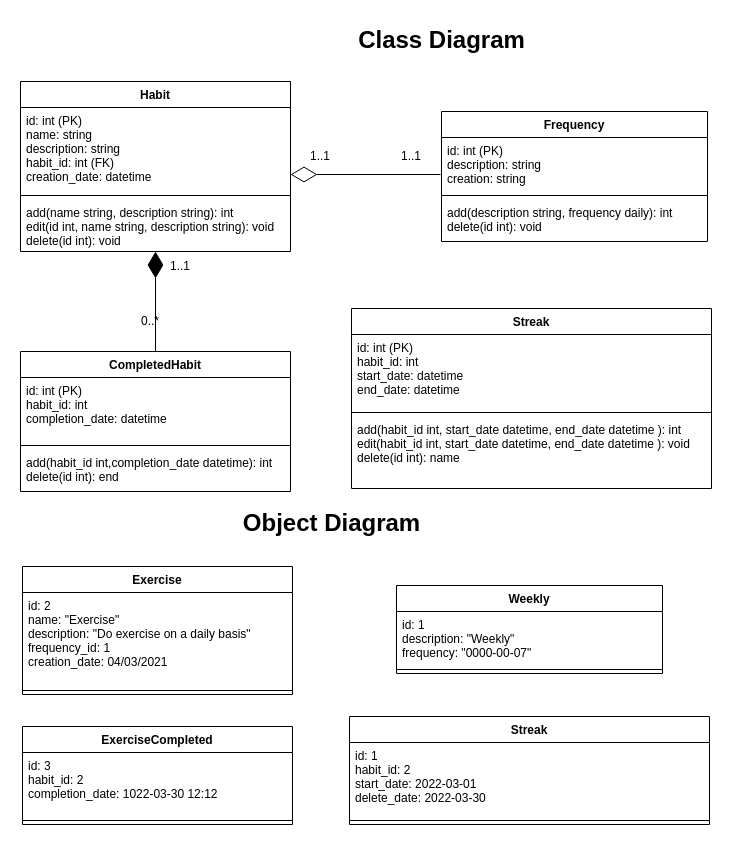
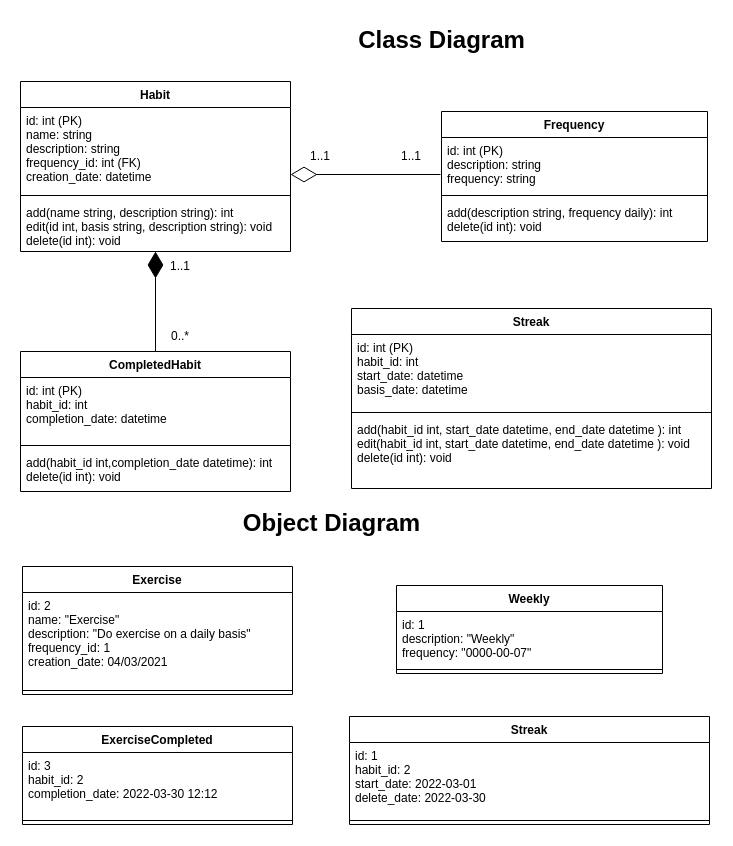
node "id: int (PK) name: string description: string habit_id: int (FK) creation_date: datetime": label "id: int (PK) name: string description: string habit_id: int (FK) creation_date: datetime" -> "id: int (PK) name: string description: string frequency_id: int (FK) creation_date: datetime"
node "id: int (PK) description: string creation: string": label "id: int (PK) description: string creation: string" -> "id: int (PK) description: string frequency: string"
node "add(name string, description string): int edit(id int, name string, description string): void delete(id int): void": label "add(name string, description string): int edit(id int, name string, description string): void delete(id int): void" -> "add(name string, description string): int edit(id int, basis string, description string): void delete(id int): void"
node "0..*": moved (151, 322) -> (181, 337)
node "id: int (PK) habit_id: int start_date: datetime end_date: datetime": label "id: int (PK) habit_id: int start_date: datetime end_date: datetime" -> "id: int (PK) habit_id: int start_date: datetime basis_date: datetime"
node "add(habit_id int, start_date datetime, end_date datetime ): int edit(habit_id int, start_date datetime, end_date datetime ): void delete(id int): name": label "add(habit_id int, start_date datetime, end_date datetime ): int edit(habit_id int, start_date datetime, end_date datetime ): void delete(id int): name" -> "add(habit_id int, start_date datetime, end_date datetime ): int edit(habit_id int, start_date datetime, end_date datetime ): void delete(id int): void"
node "add(habit_id int,completion_date datetime): int delete(id int): end": label "add(habit_id int,completion_date datetime): int delete(id int): end" -> "add(habit_id int,completion_date datetime): int delete(id int): void"
node "id: 3 habit_id: 2 completion_date: 1022-03-30 12:12": label "id: 3 habit_id: 2 completion_date: 1022-03-30 12:12" -> "id: 3 habit_id: 2 completion_date: 2022-03-30 12:12"
